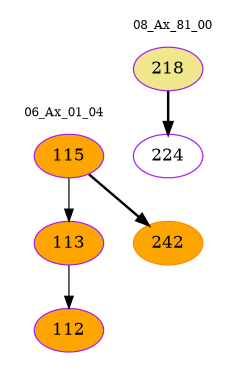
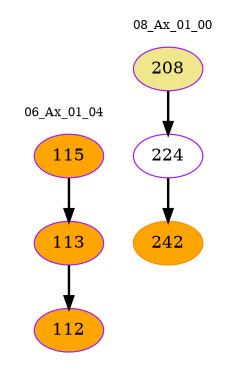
cluster "08_Ax_81_00": label "08_Ax_81_00" -> "08_Ax_01_00"
node "218": label "218" -> "208"
edge "115" -> "242": now "224" -> "242"
edge "115" -> "113": style solid -> bold
edge "113" -> "112": style solid -> bold
